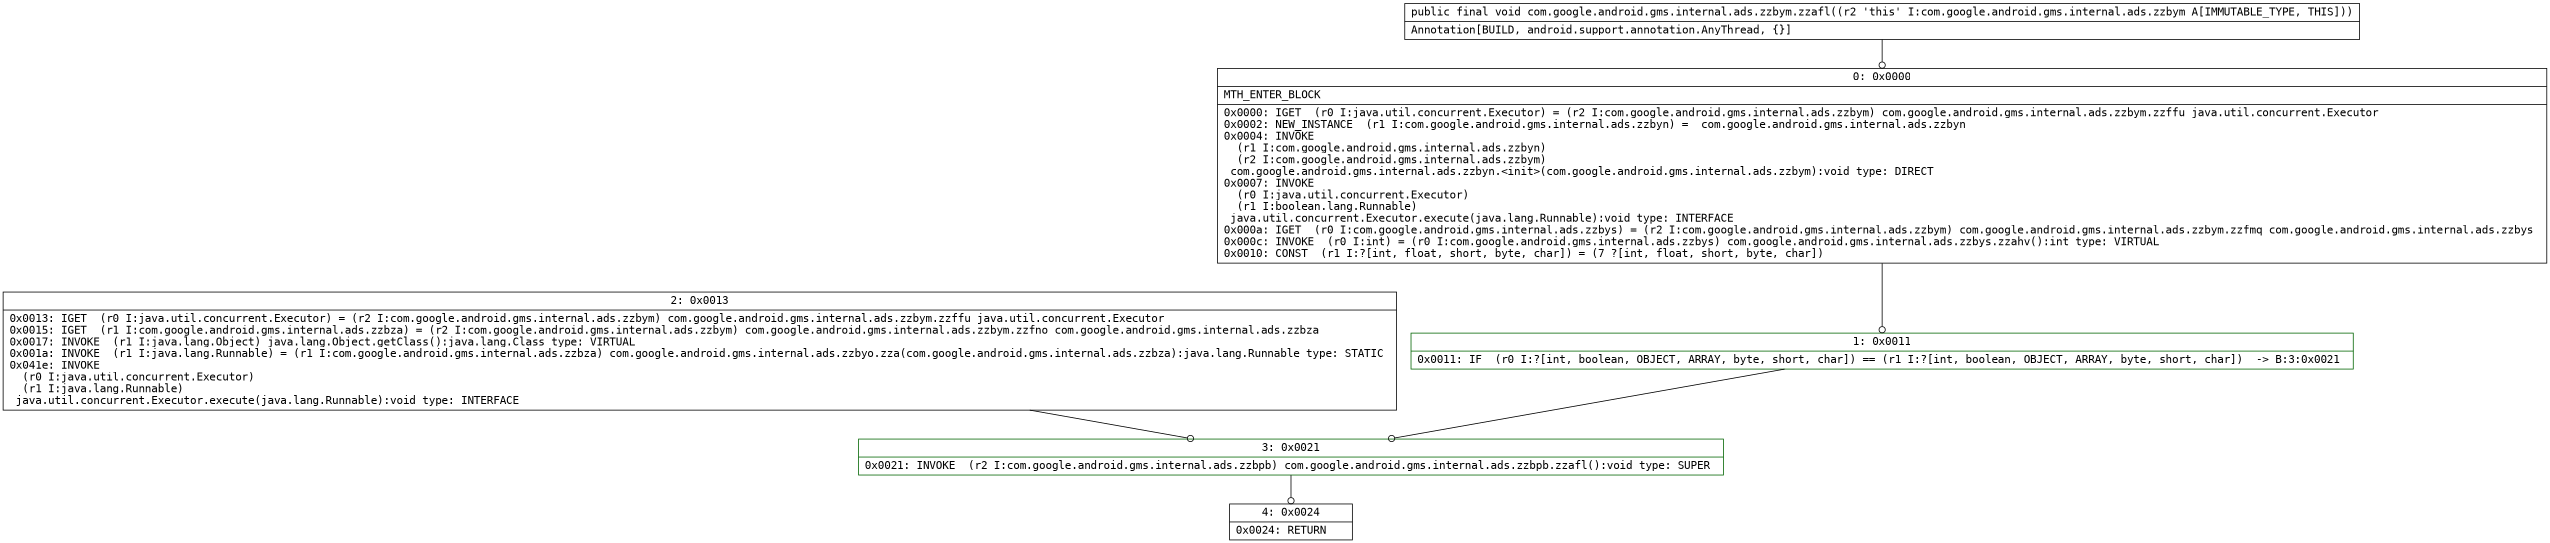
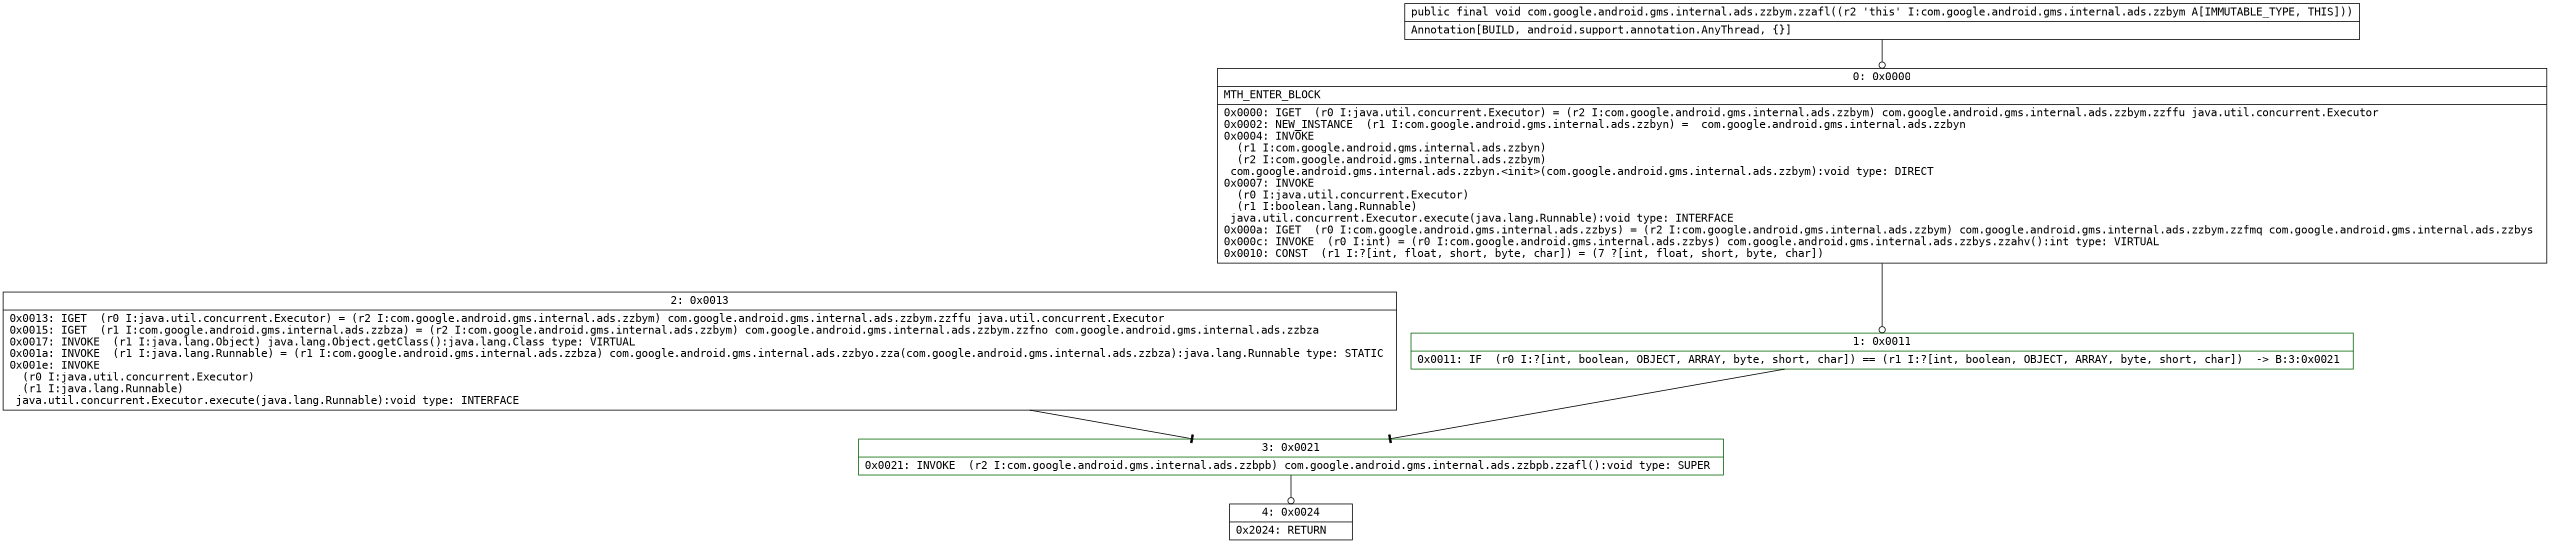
node "2: 0x0013": text "0x041e: INVOKE" -> "0x001e: INVOKE"
edge "1: 0x0011" -> "3: 0x0021": arrowhead odot -> tee
edge "2: 0x0013" -> "3: 0x0021": arrowhead odot -> tee
node "4: 0x0024": text "0x0024: RETURN" -> "0x2024: RETURN"
